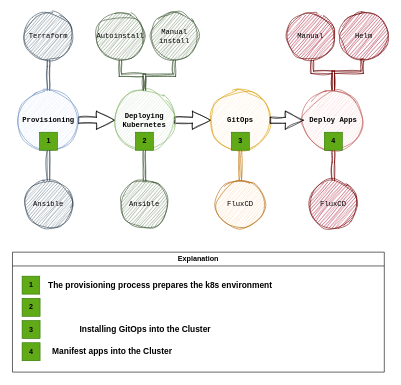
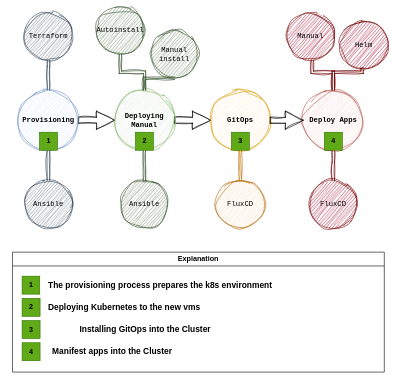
node "Autoinstall": moved (120, 36) -> (120, 30)
node "Manual install": moved (174, 36) -> (174, 54)
node "Helm": moved (364, 36) -> (364, 45)
node "Deploying Kubernetes": label "Deploying Kubernetes" -> "Deploying Manual"
node "Deploying Kubernetes to the new vms": added
